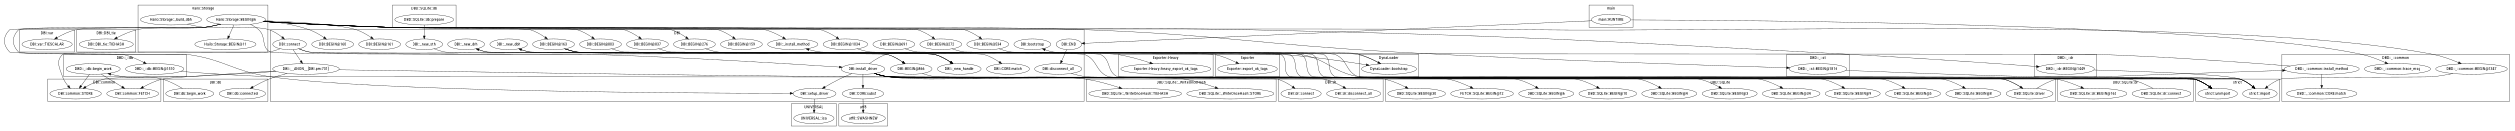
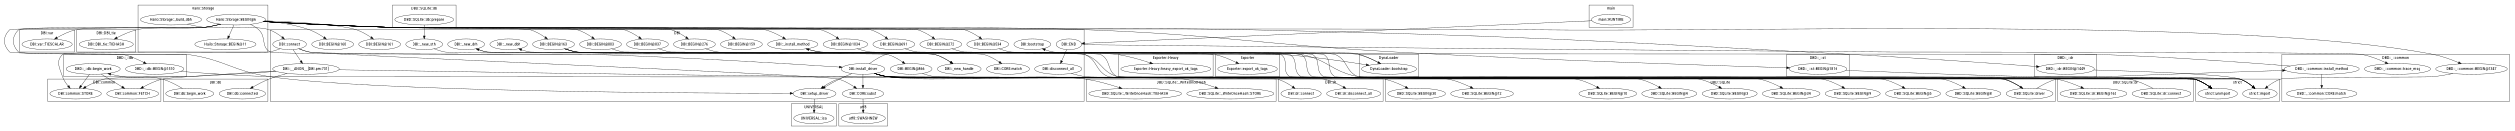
edge "main::RUNTIME" -> "DBD::_::common::trace_msg": now "DBI::END" -> "DBD::_::common::trace_msg"
edge "Hailo::Storage::BEGIN@6" -> "DBI::BEGIN@691": added
edge "DBI::connect" -> "DBI::BEGIN@866": now "DBI::connect" -> "DBI::CORE:subst"
edge "DBI::_new_dbh" -> "DBI::_new_handle": removed
edge "DBI::install_driver" -> "DBD::SQLite::BEGIN@8": now "DBI::_install_method" -> "DBD::SQLite::BEGIN@8"
edge "DBD::SQLite::driver" -> "DBI::setup_driver": added
node "FETCH::SQLite::BEGIN@12": label "FETCH::SQLite::BEGIN@12" -> "DBD::SQLite::BEGIN@12"
node "DBD::SQLite::BEGIN@6": removed
